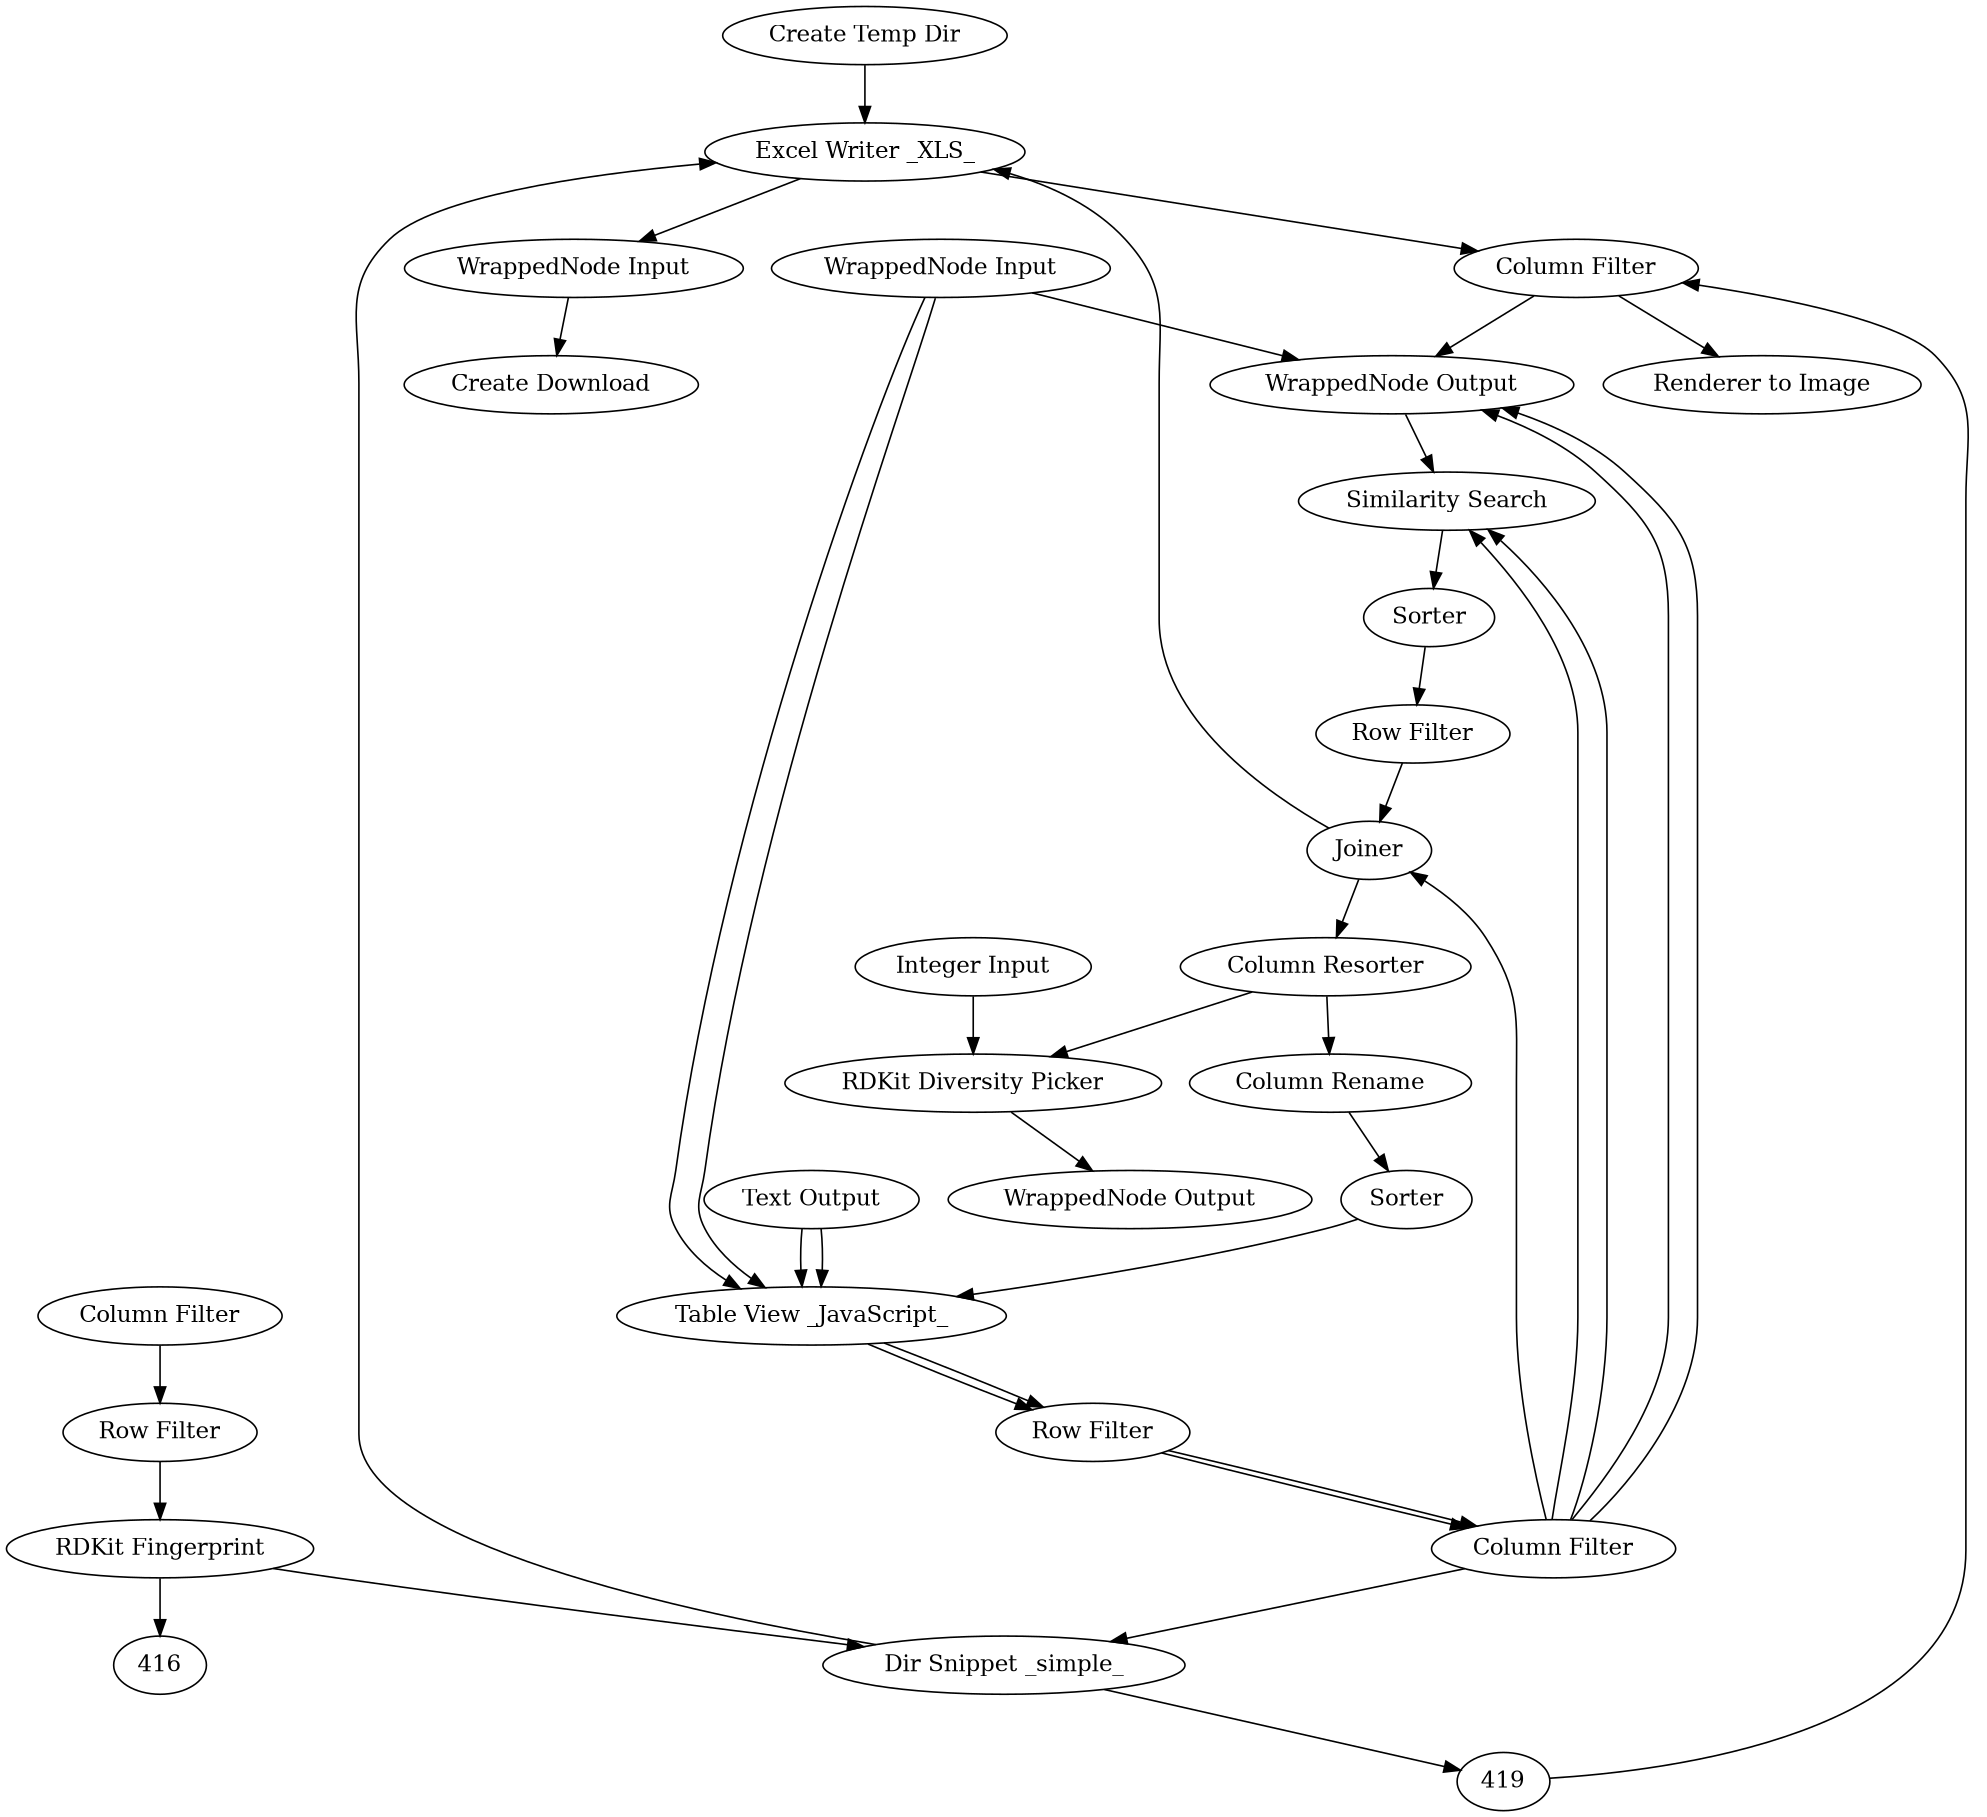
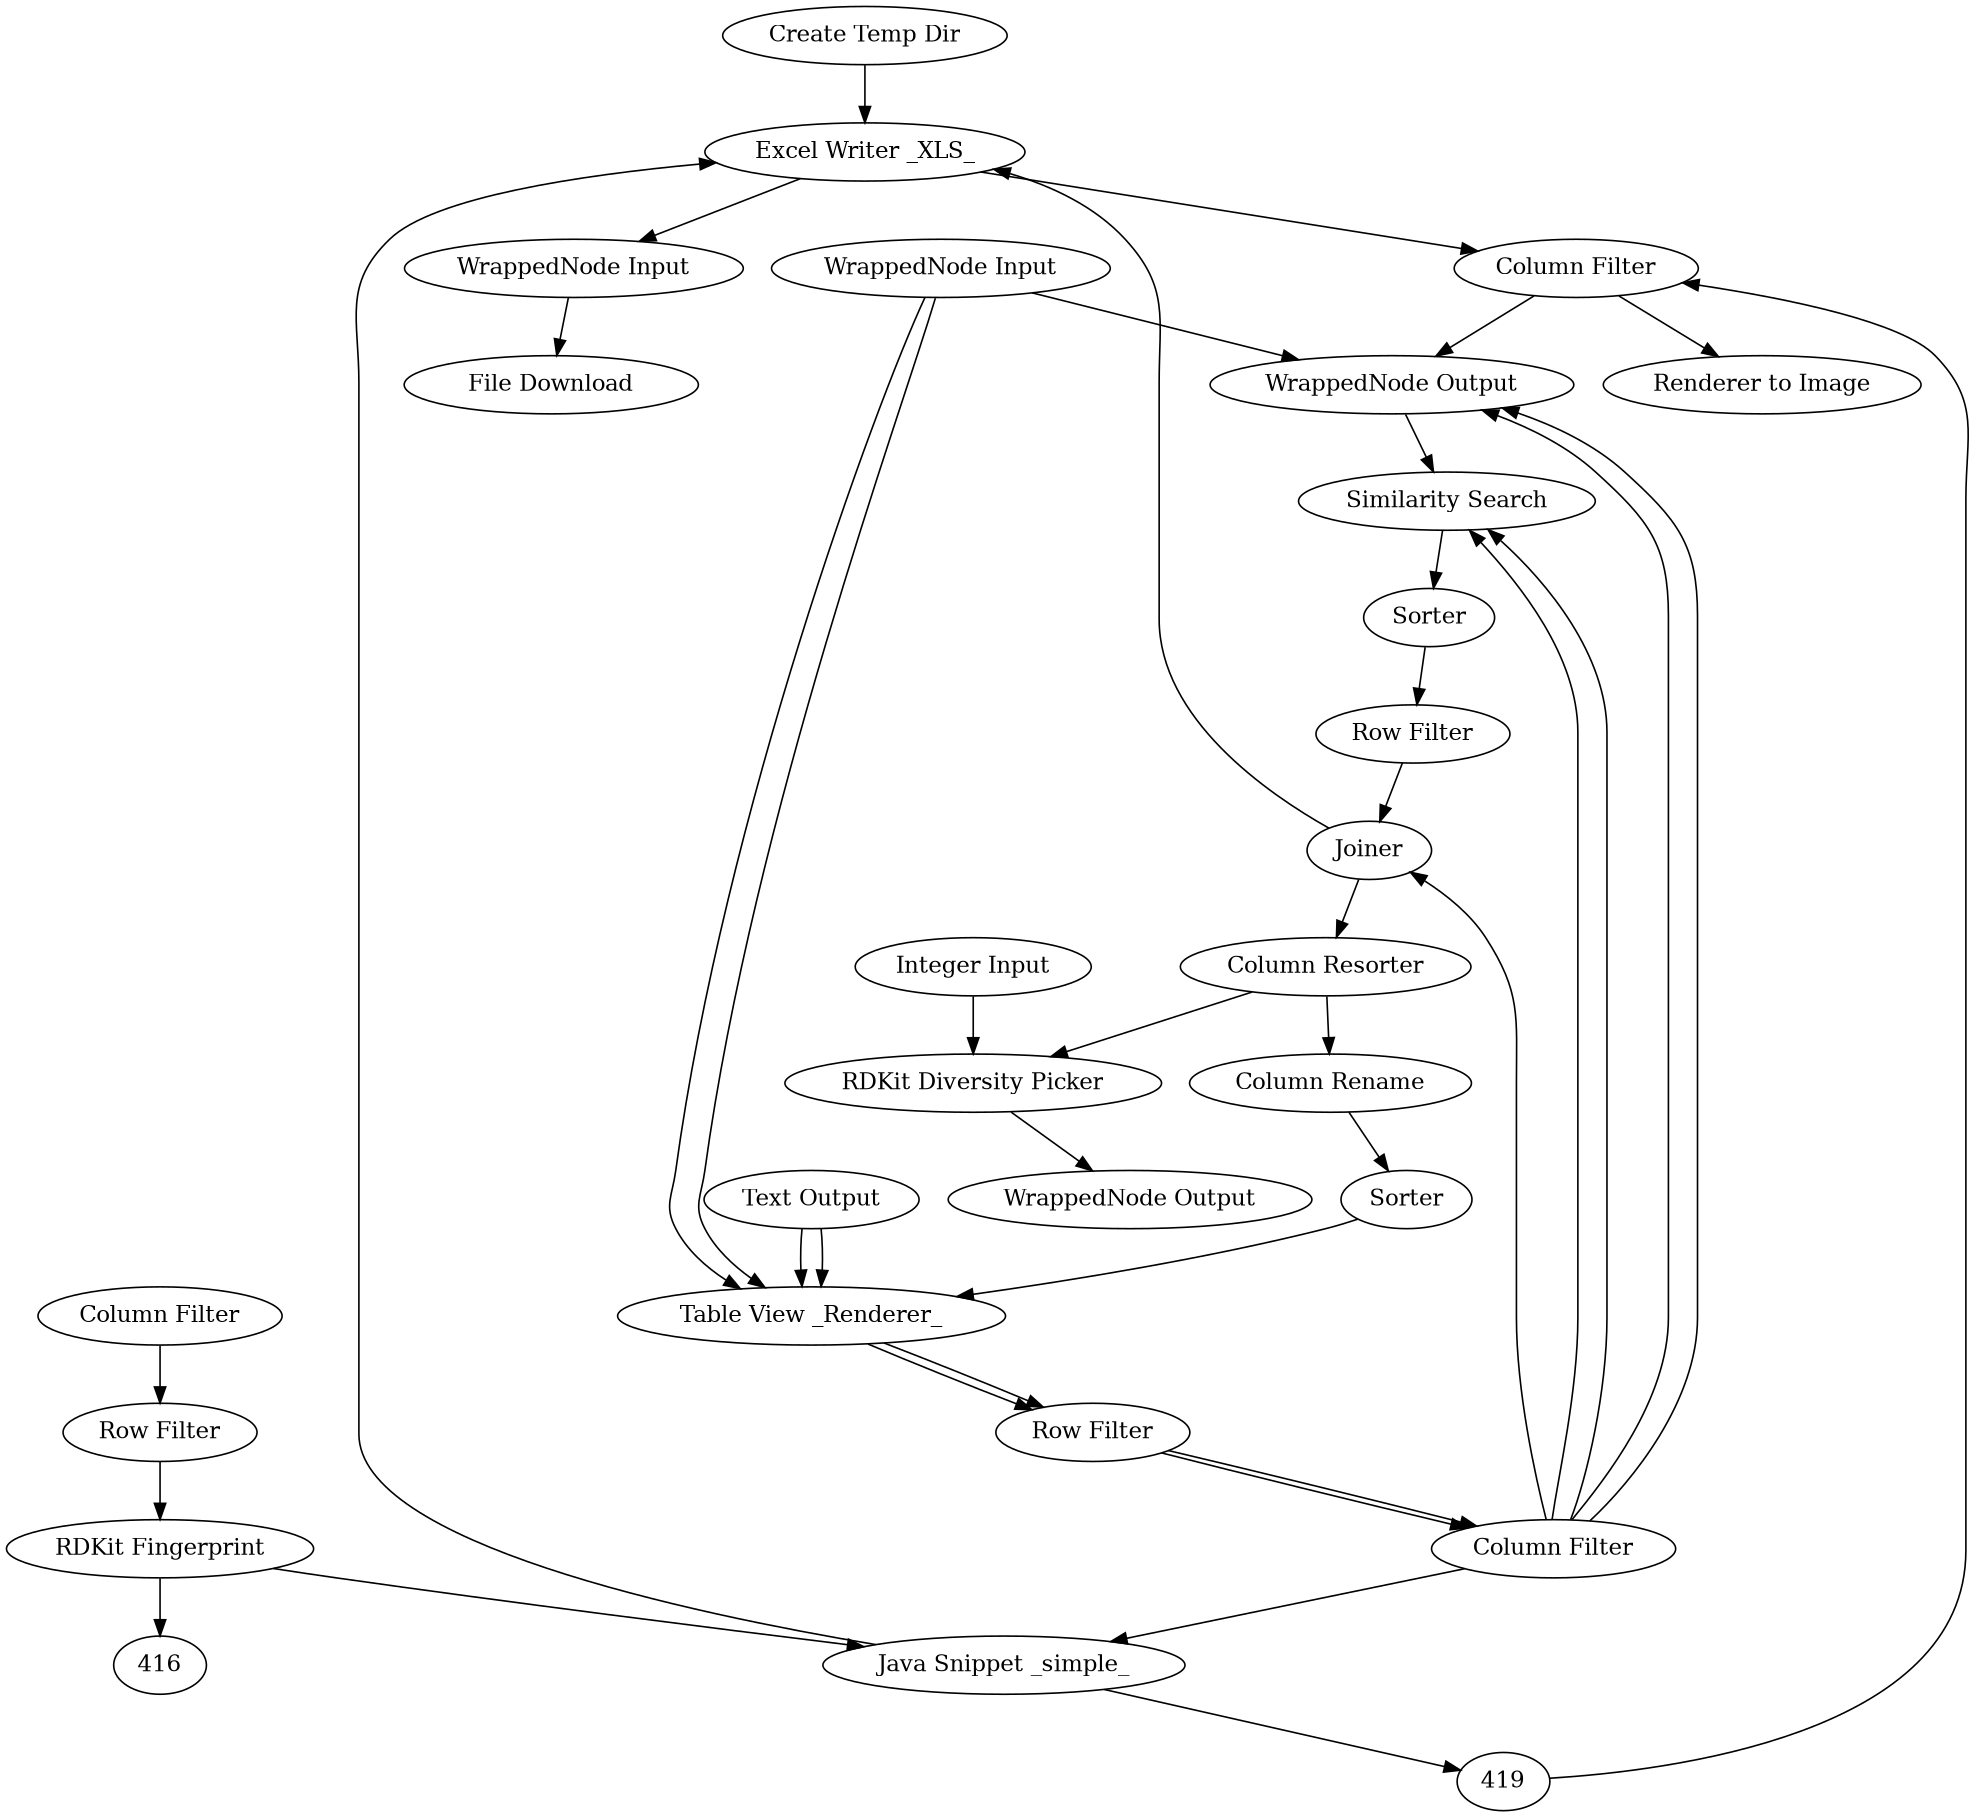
node "Create Download": label "Create Download" -> "File Download"
node "Table View _JavaScript_": label "Table View _JavaScript_" -> "Table View _Renderer_"
node "Dir Snippet _simple_": label "Dir Snippet _simple_" -> "Java Snippet _simple_"
